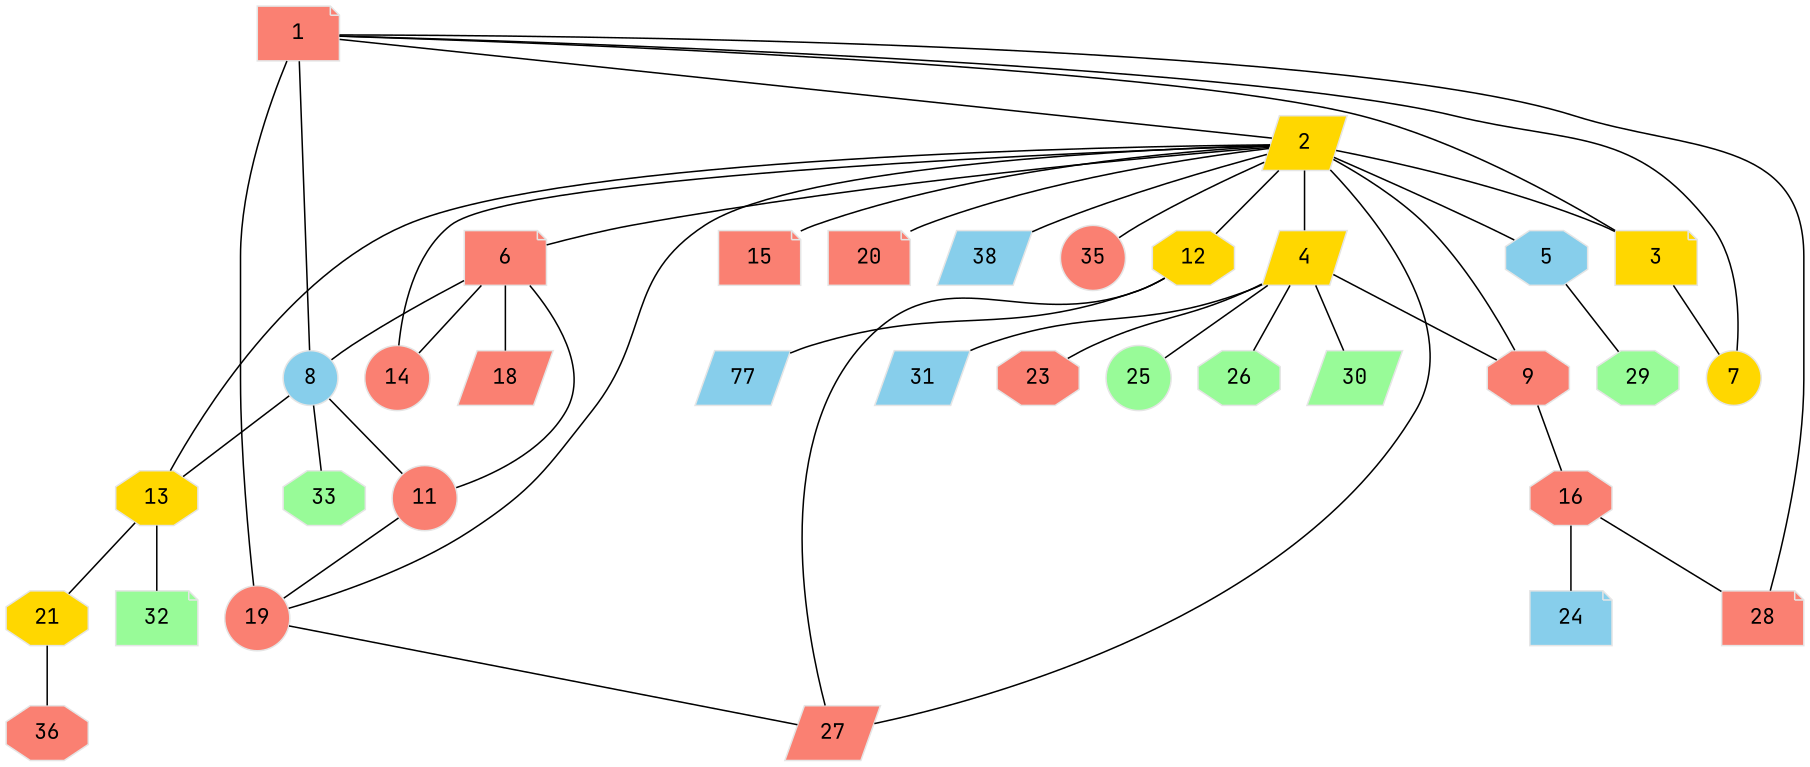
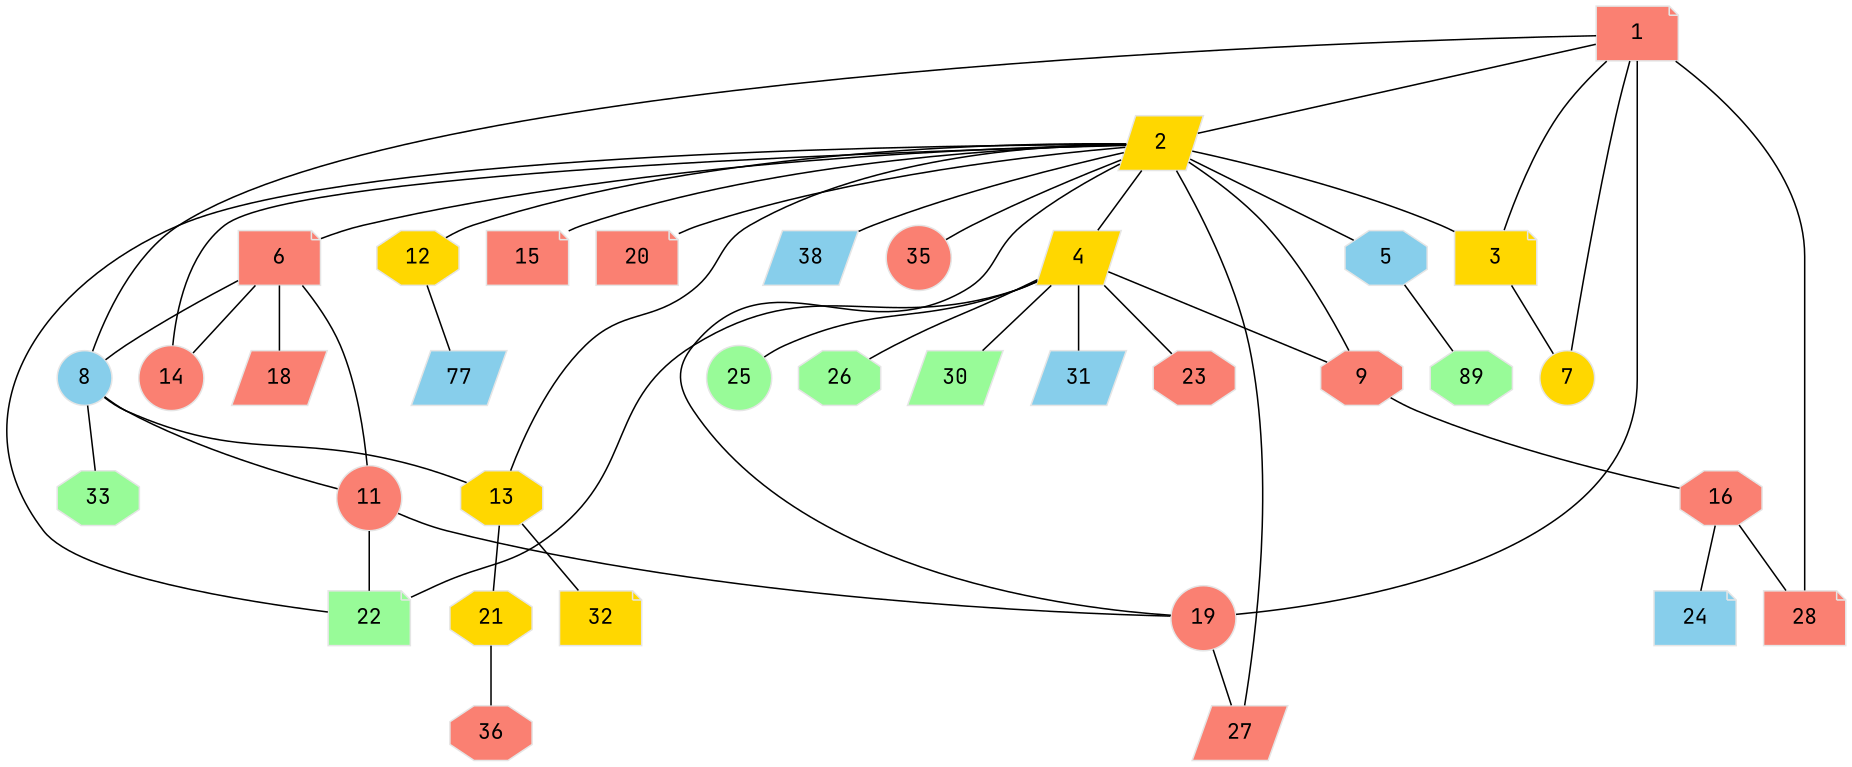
edge "12" -- "27": removed
node "29": label "29" -> "89"
node "32": fillcolor palegreen -> gold
node "22": added
